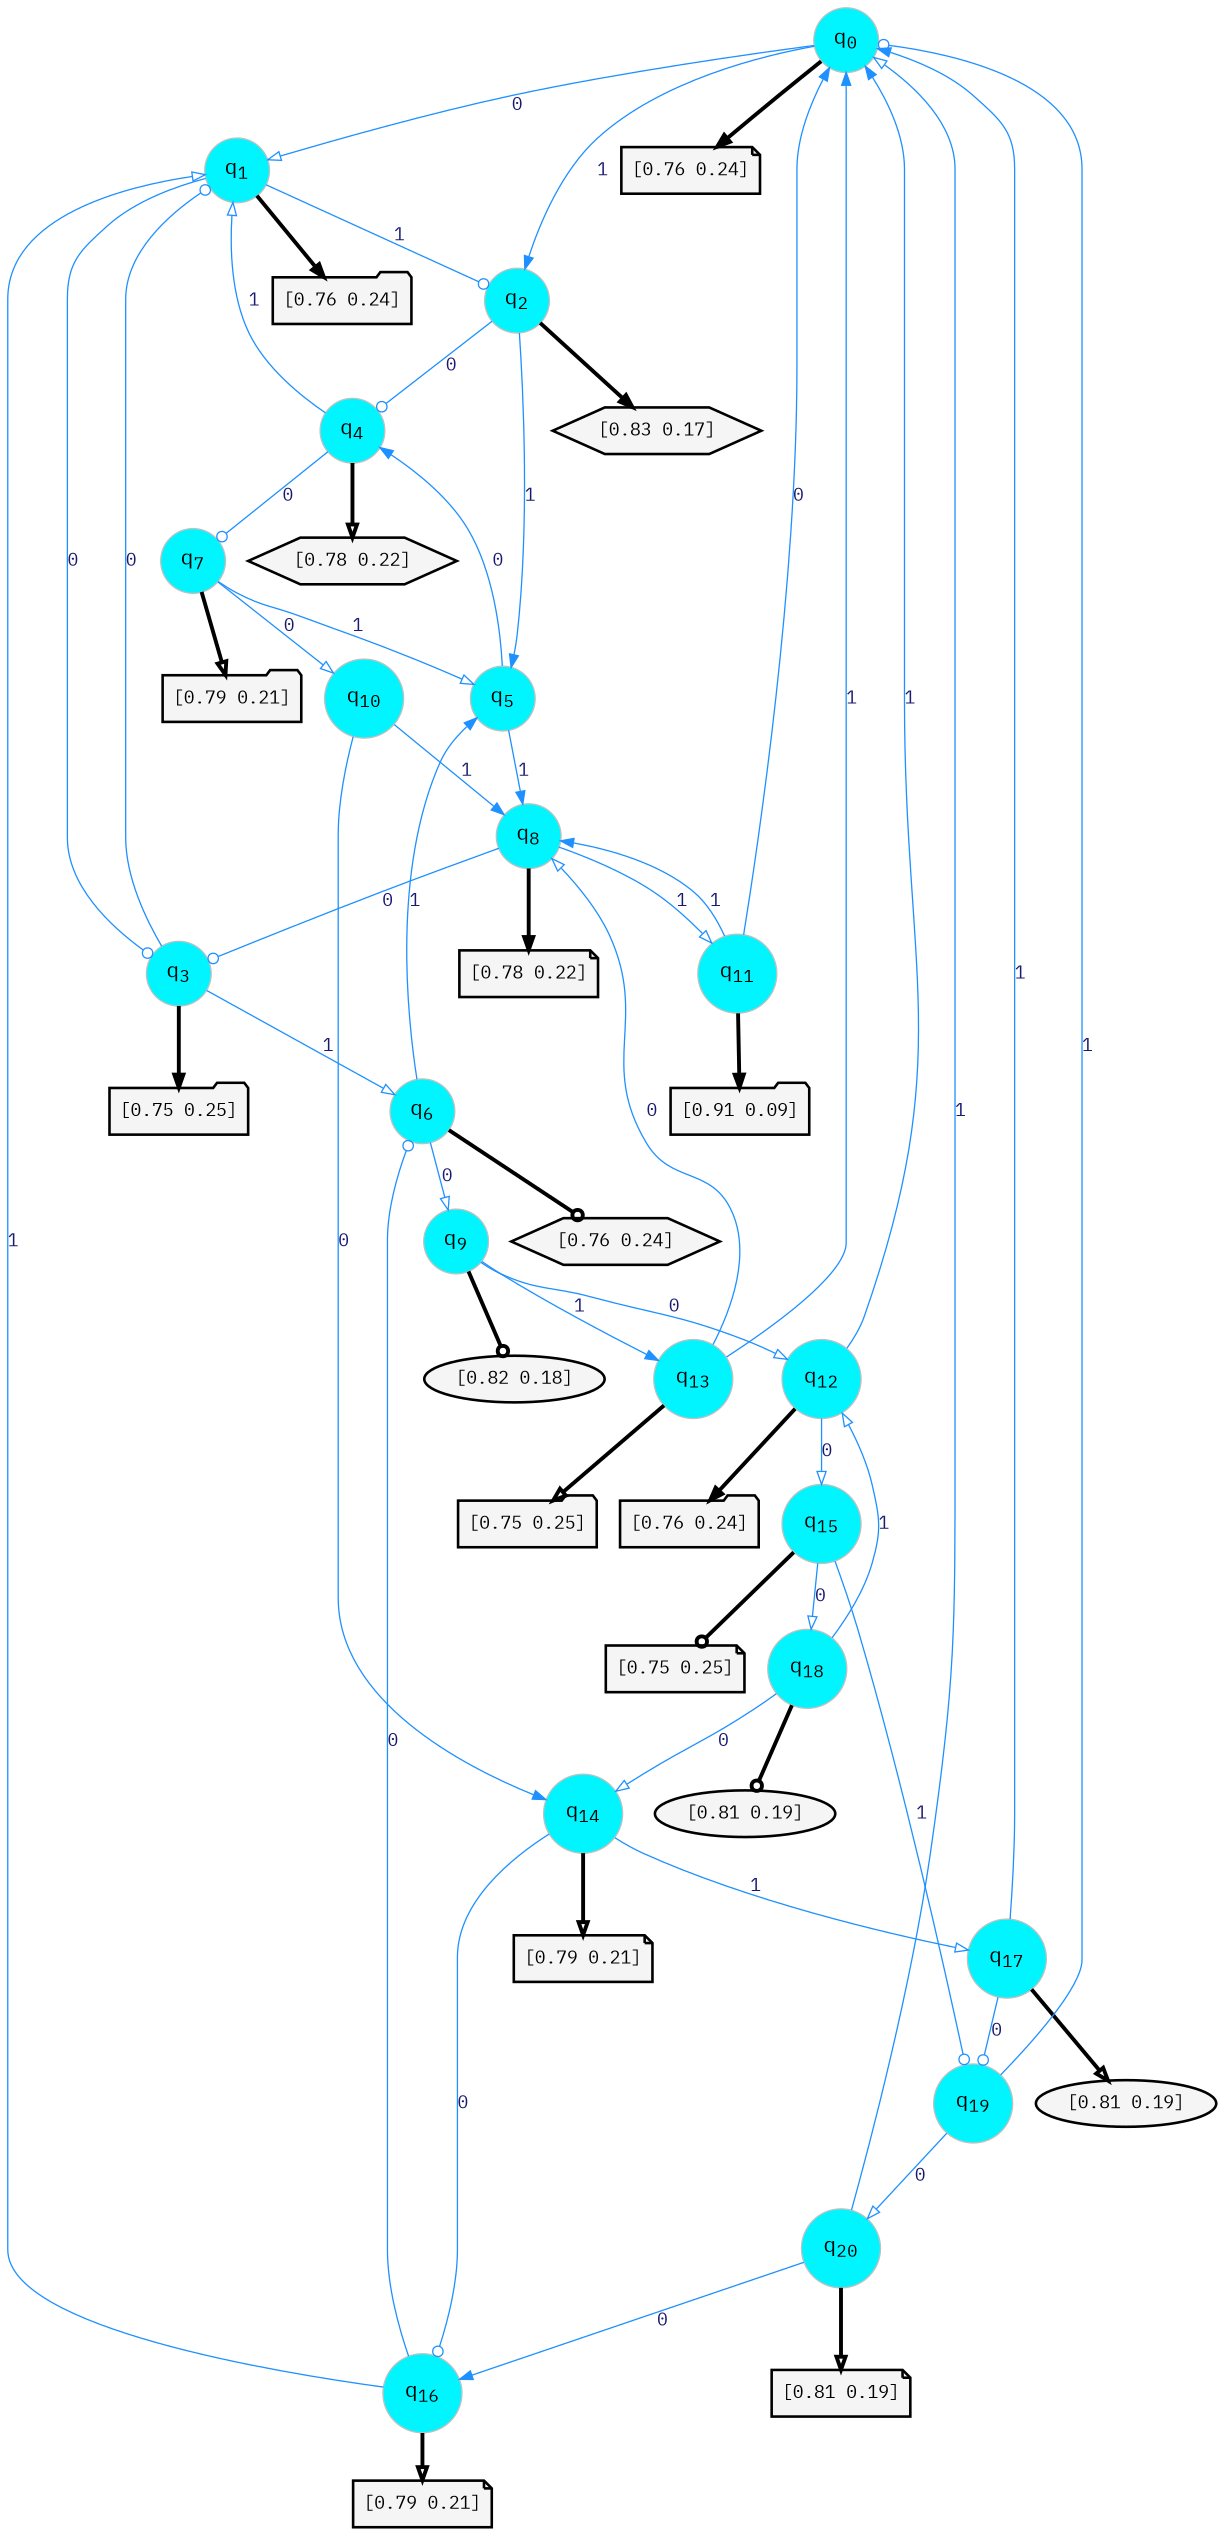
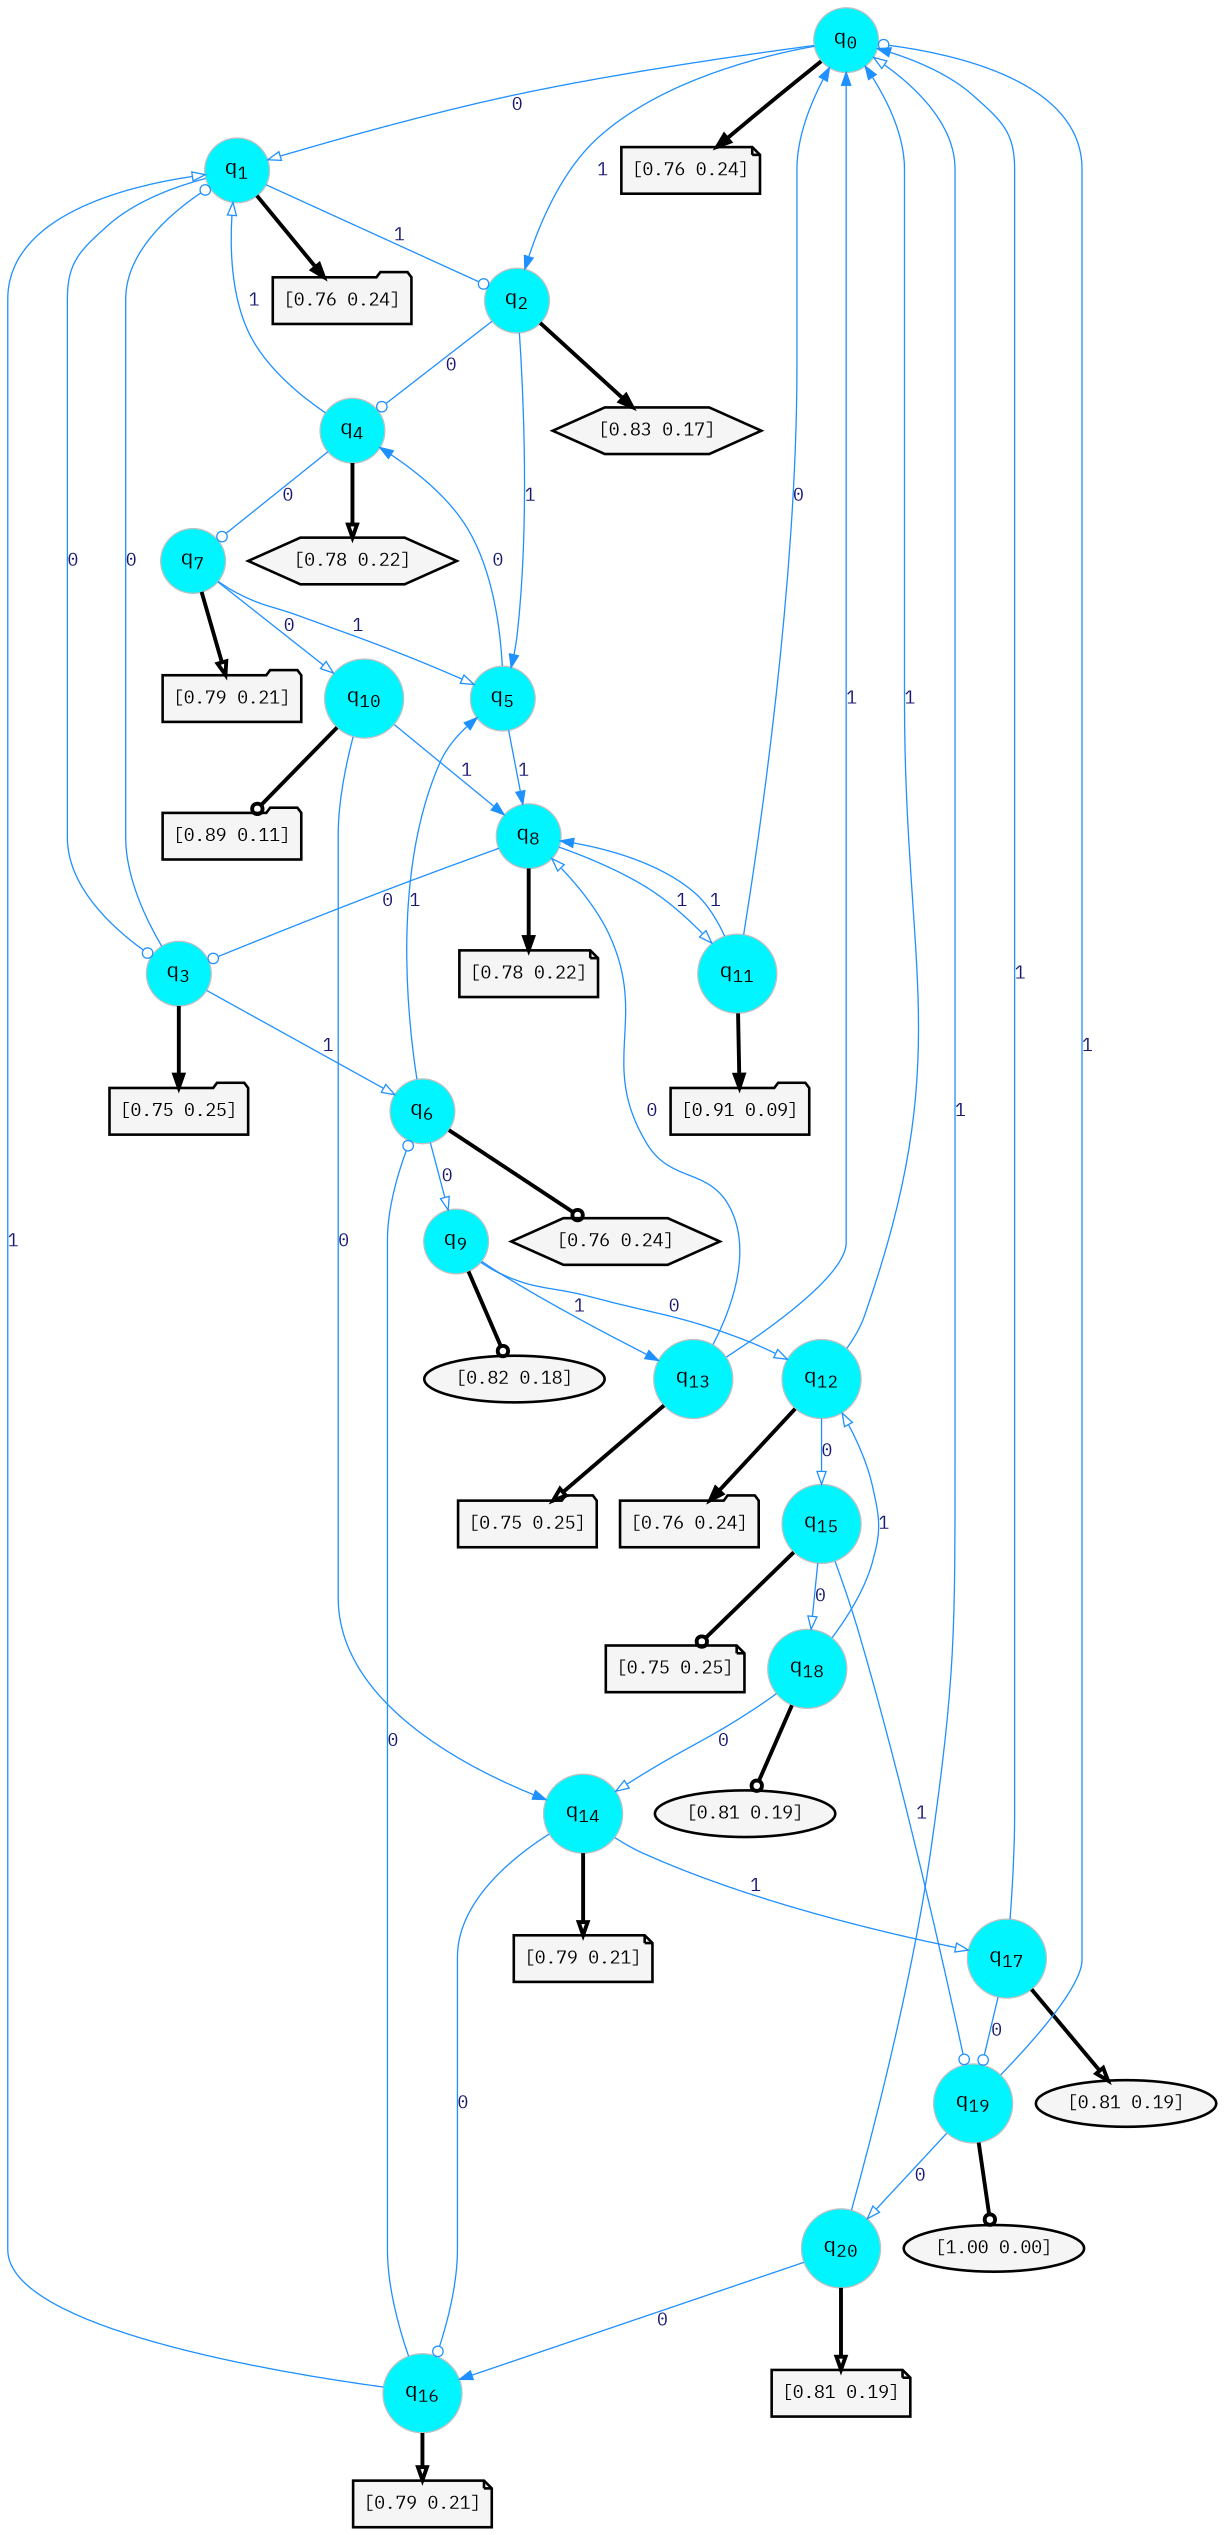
node "[0.89 0.11]": added
node "[1.00 0.00]": added
